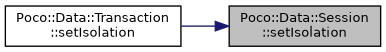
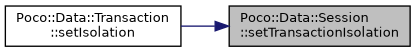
node "Poco::Data::Session ::setIsolation": label "Poco::Data::Session ::setIsolation" -> "Poco::Data::Session ::setTransactionIsolation"
